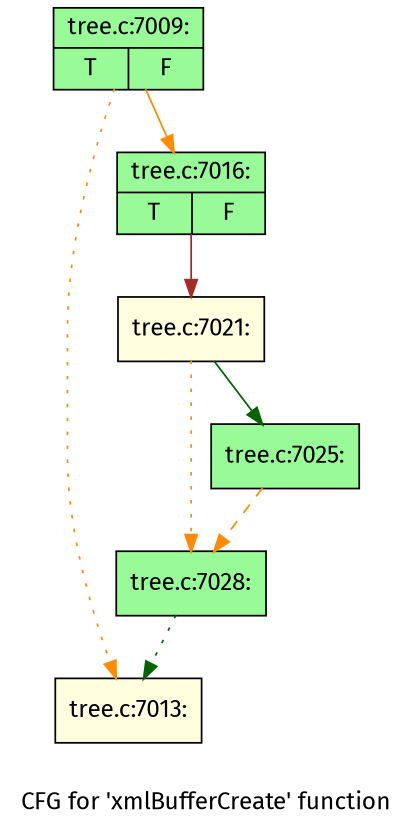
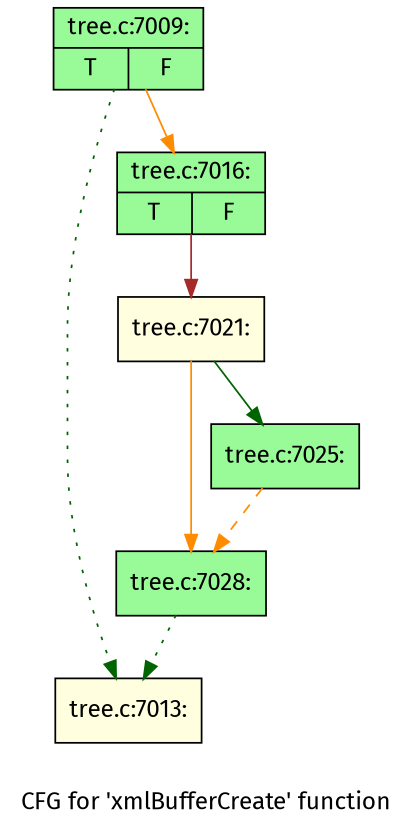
edge "tree.c:7009:" -> "tree.c:7013:": color darkorange -> darkgreen
edge "tree.c:7021:" -> "tree.c:7028:": style dotted -> solid
